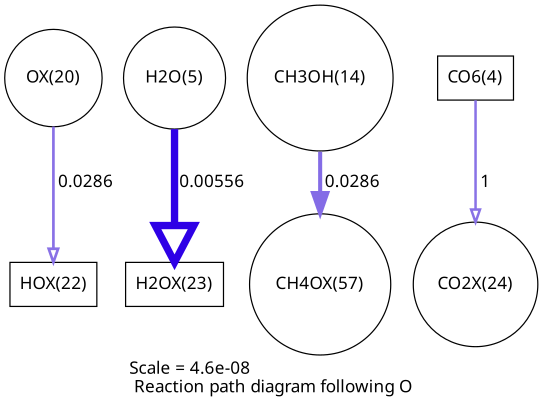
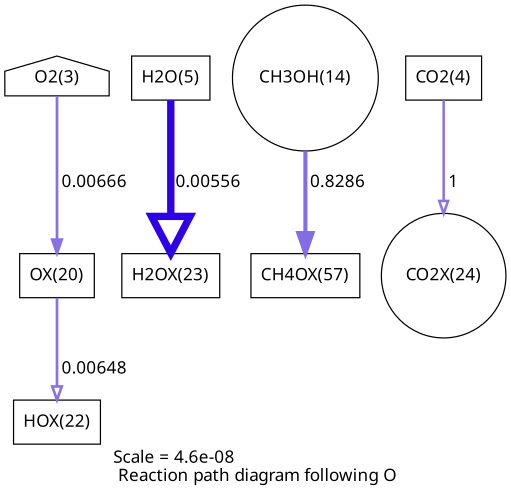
node "OX(20)": shape circle -> box
node "O2(3)": added
node "H2O(5)": shape circle -> box
node "CO6(4)": label "CO6(4)" -> "CO2(4)"
edge "OX(20)" -> "HOX(22)": label " 0.0286" -> " 0.00648"
edge "CH3OH(14)" -> "CH4OX(57)": label " 0.0286" -> " 0.8286"
node "CH4OX(57)": shape circle -> box
